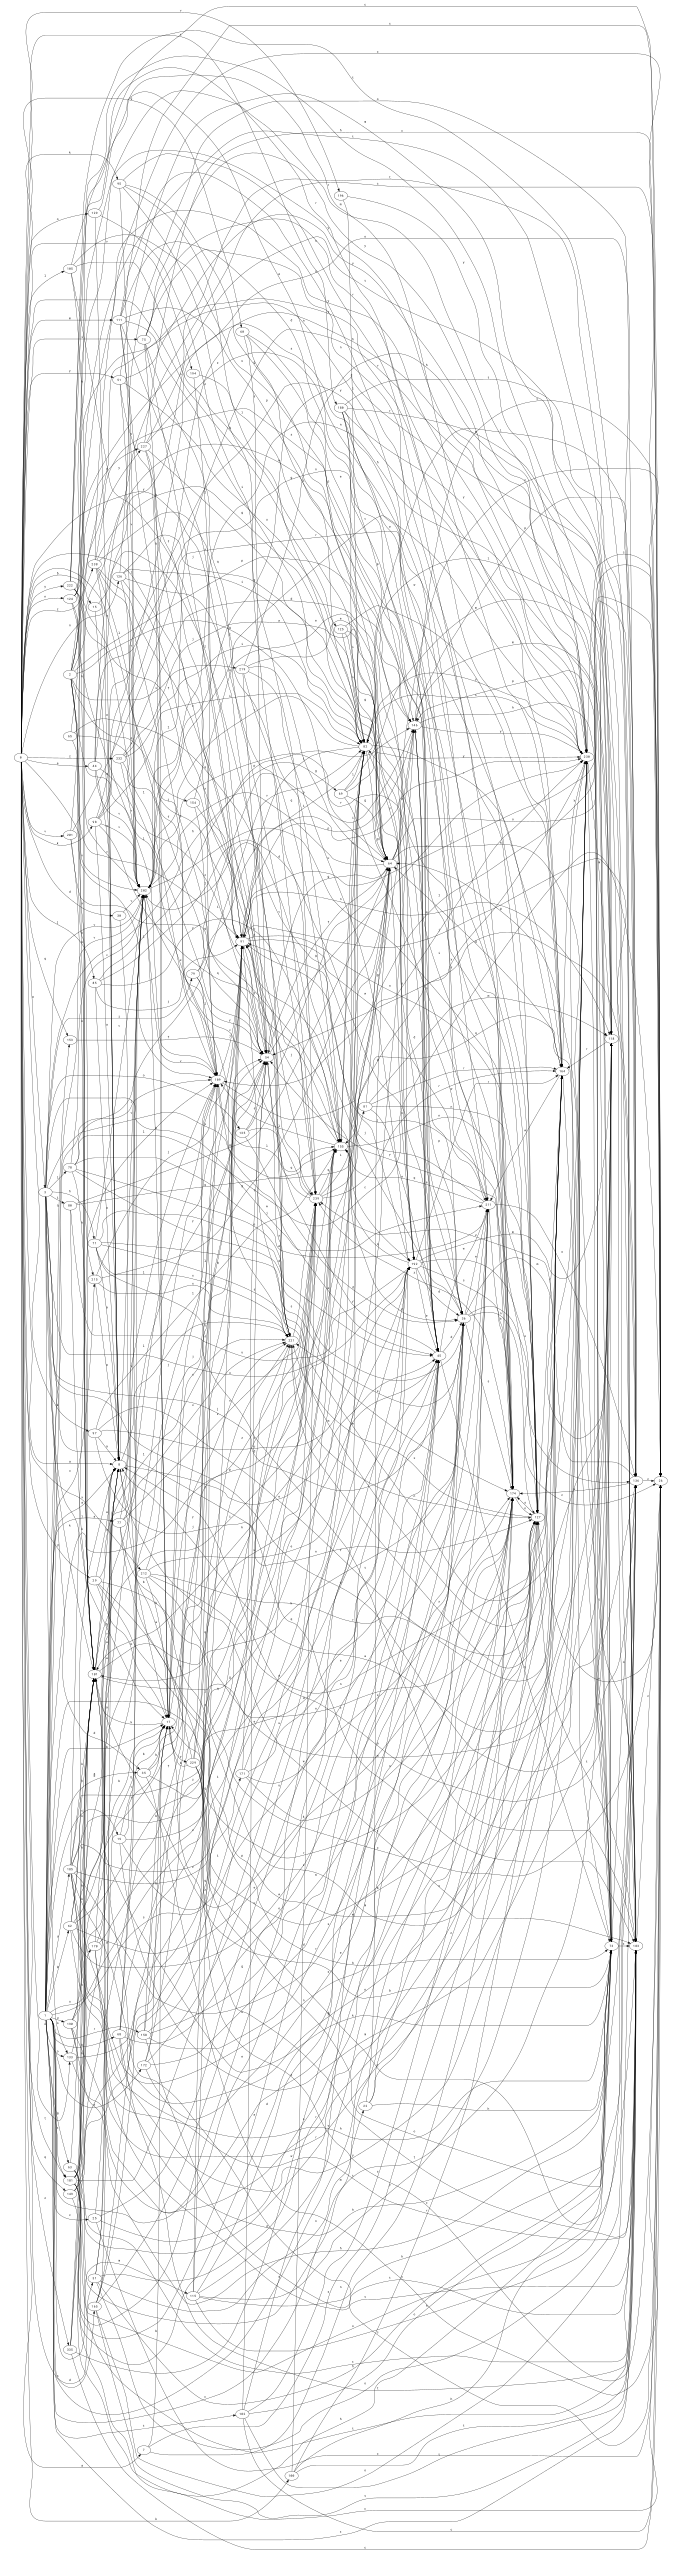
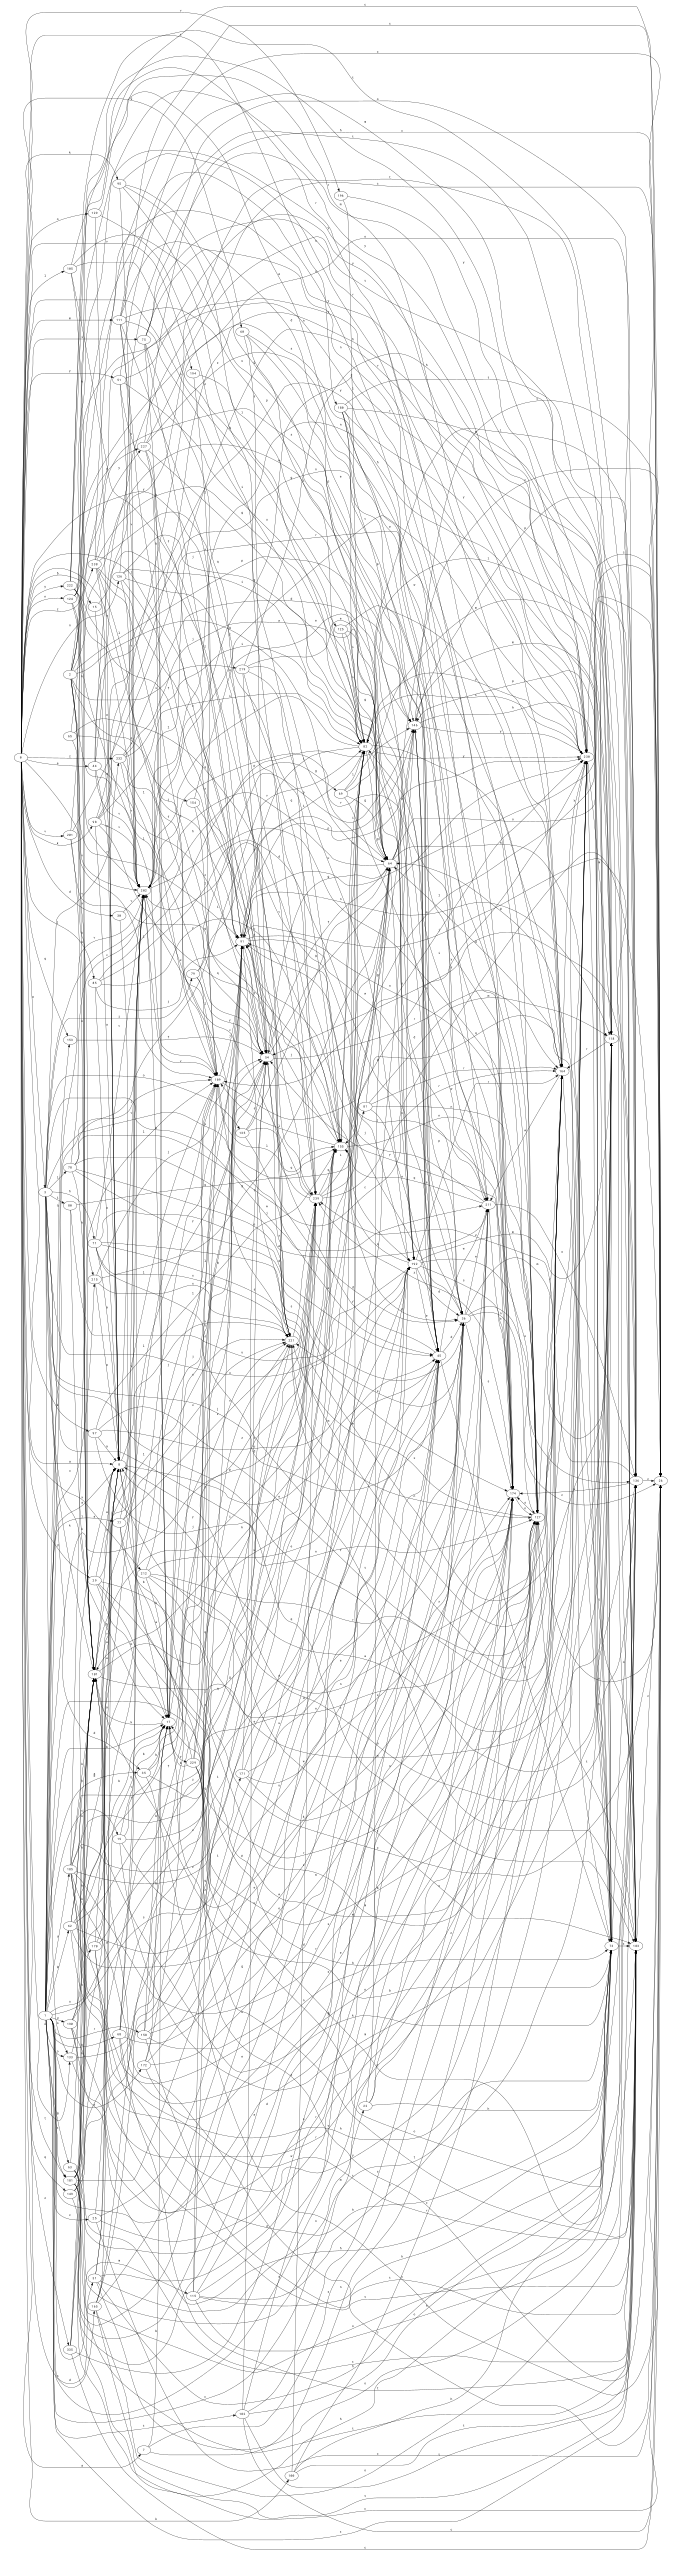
edge "54" -> "164": added, label "r"
edge "3" -> "202": now "3" -> "232"
edge "80" -> "64": removed, label "g"
edge "211" -> "101": removed, label "k"
